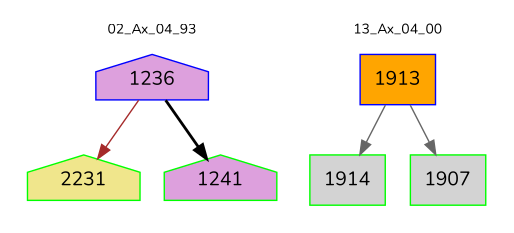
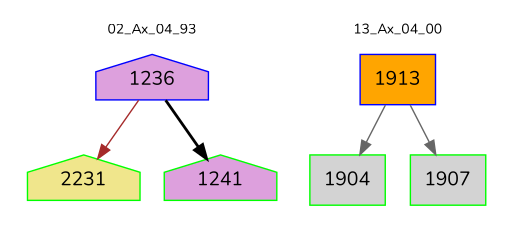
node "1914": label "1914" -> "1904"
